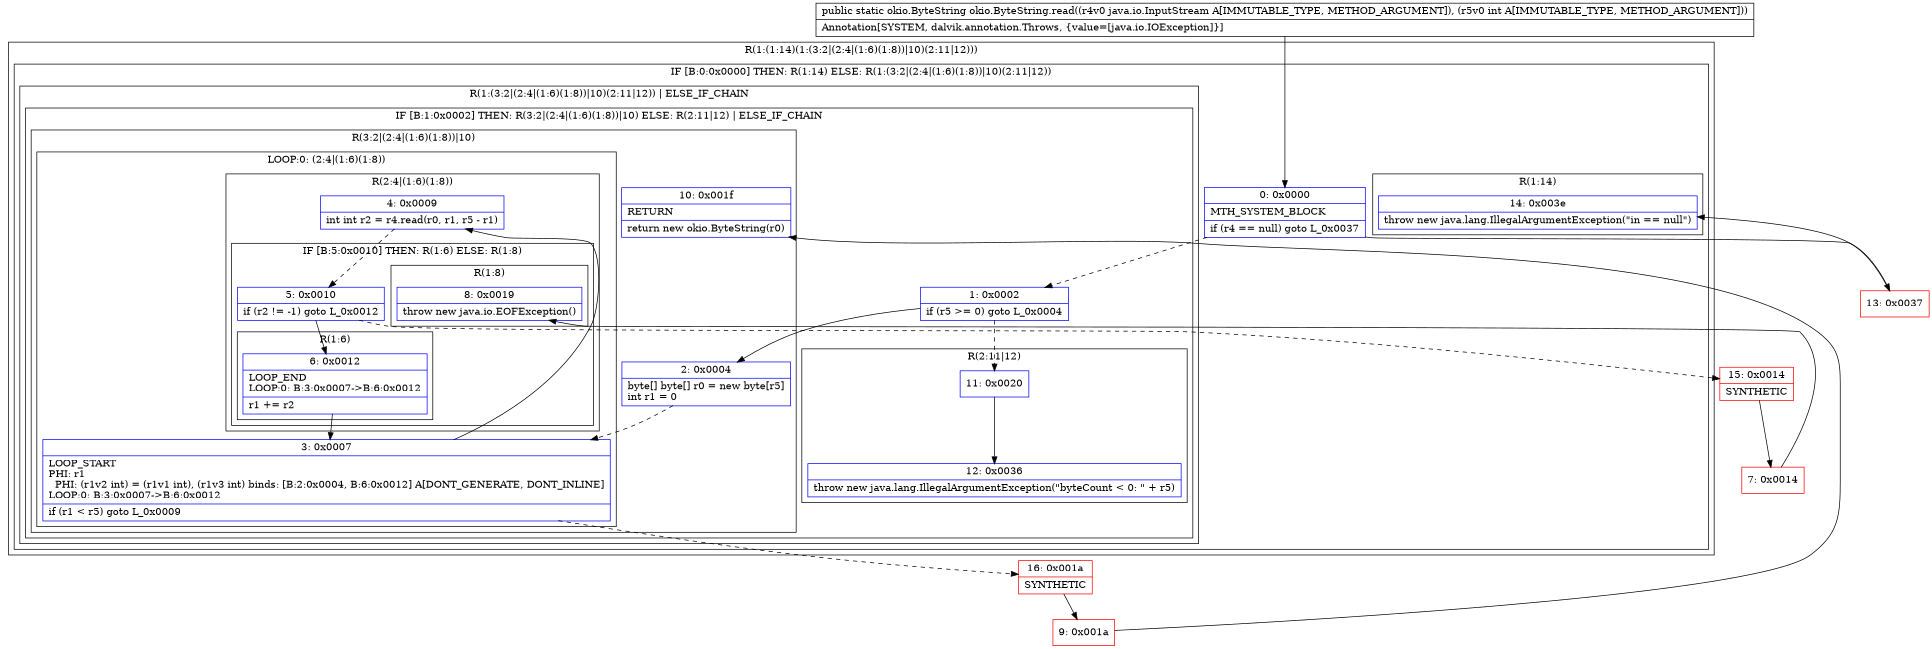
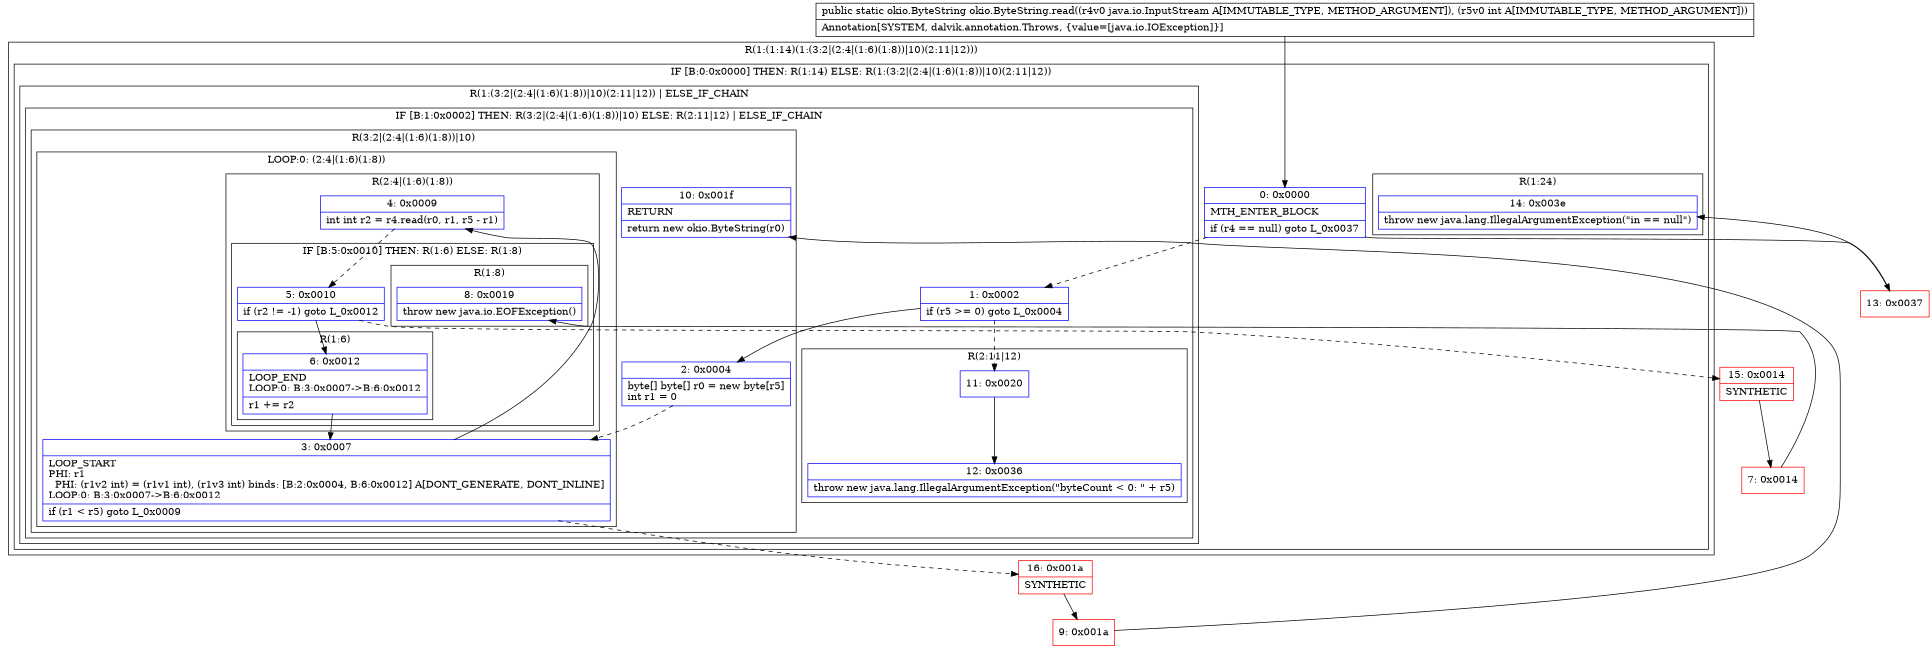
cluster "R(1:14)": label "R(1:14)" -> "R(1:24)"
node "0: 0x0000": text "MTH_SYSTEM_BLOCK" -> "MTH_ENTER_BLOCK"
